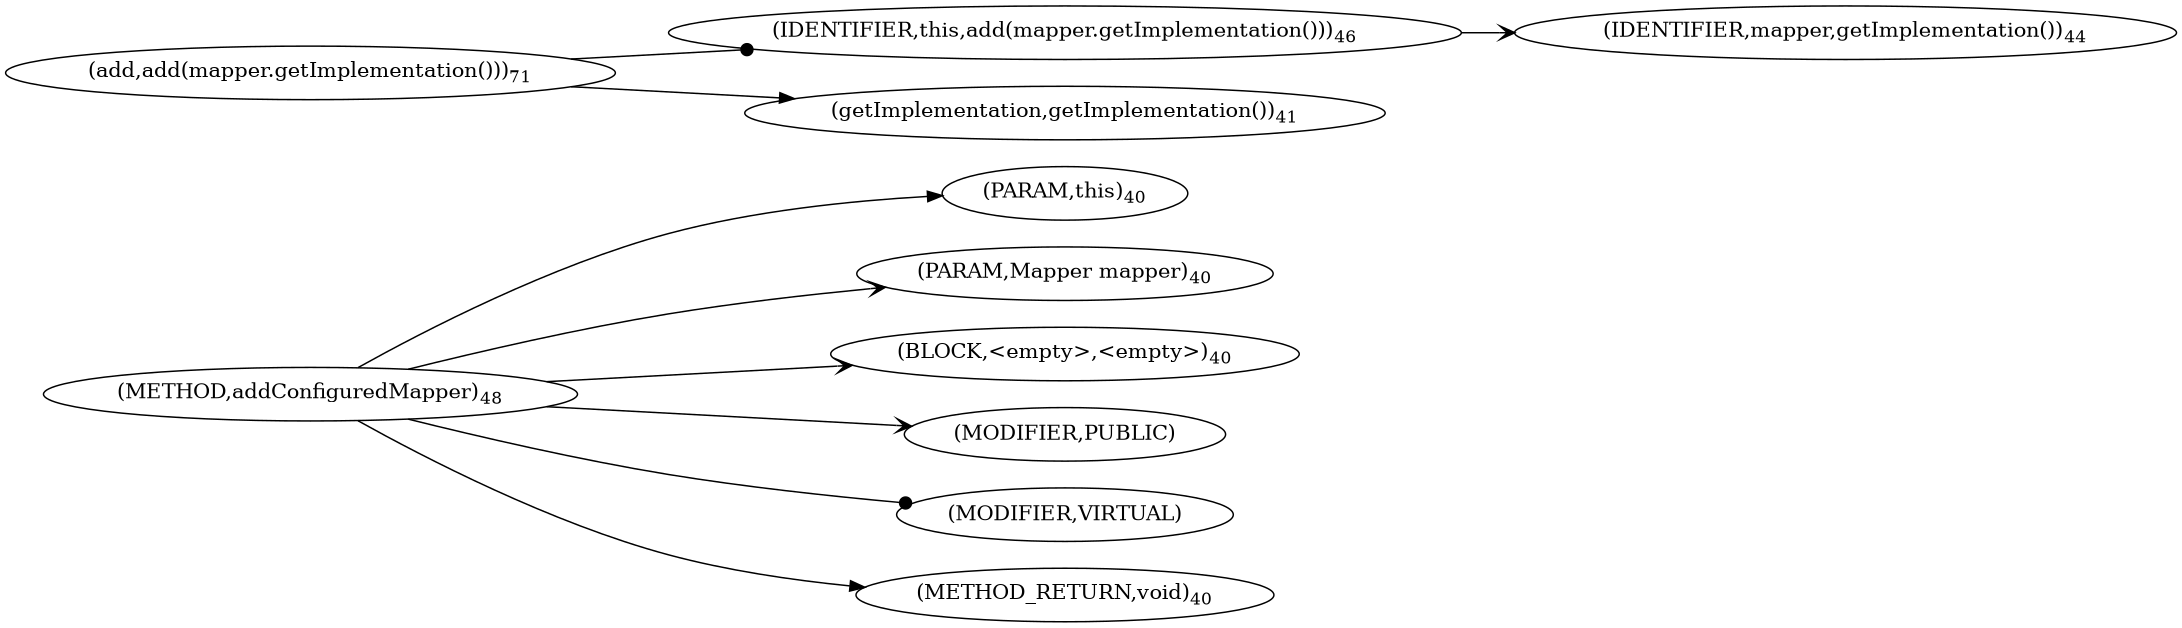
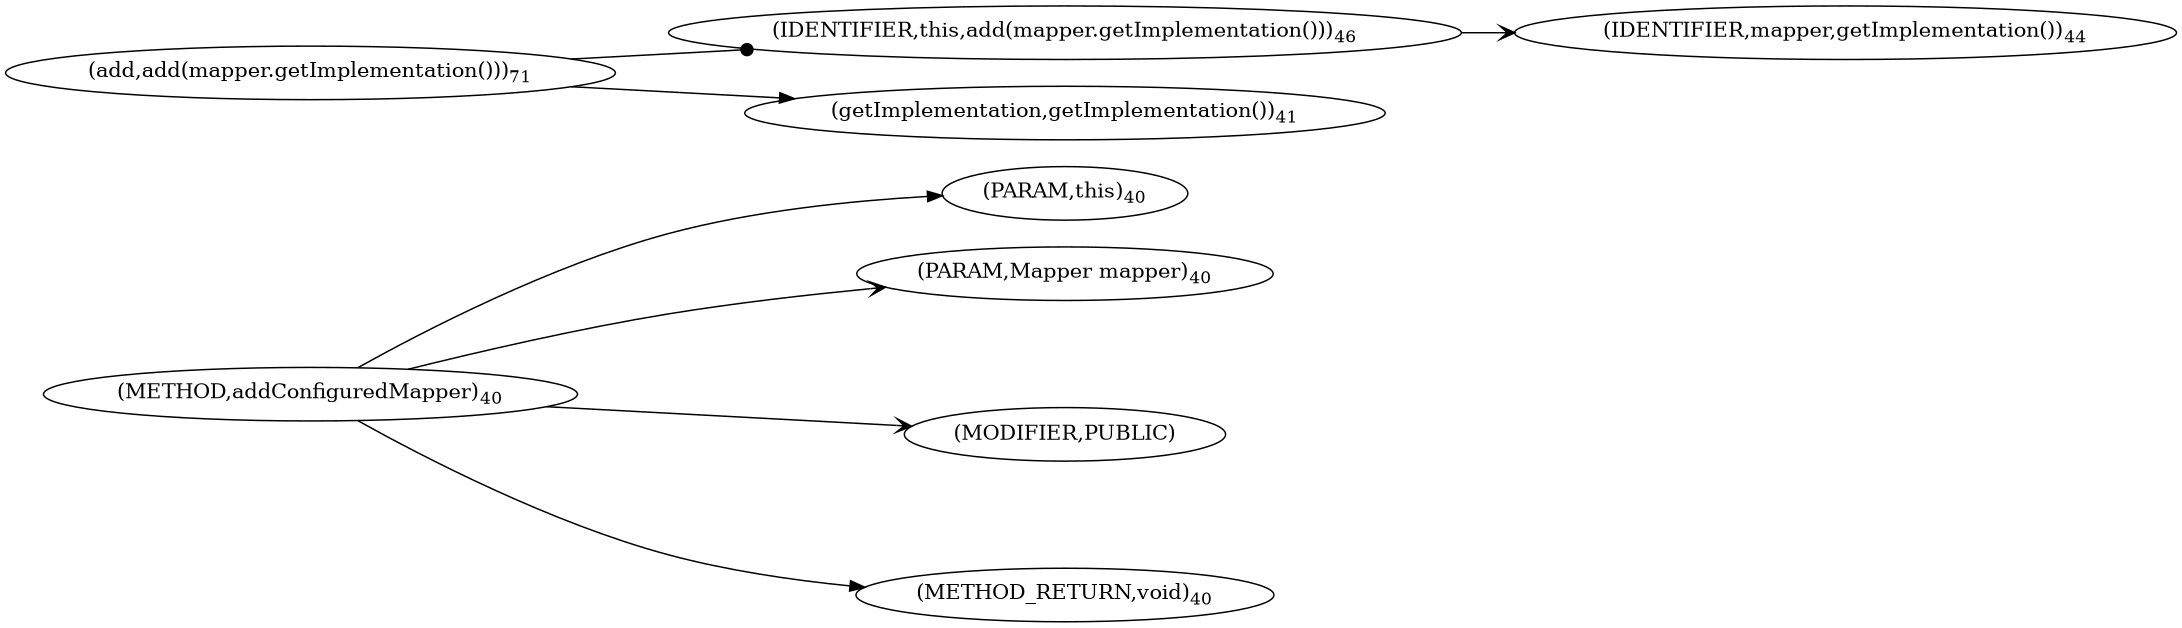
node "(BLOCK,<empty>,<empty>)": removed
node "(METHOD,addConfiguredMapper)": text "48" -> "40"
node "(MODIFIER,VIRTUAL)": removed
